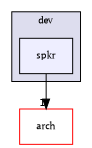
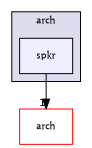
cluster "dev": label "dev" -> "arch"
